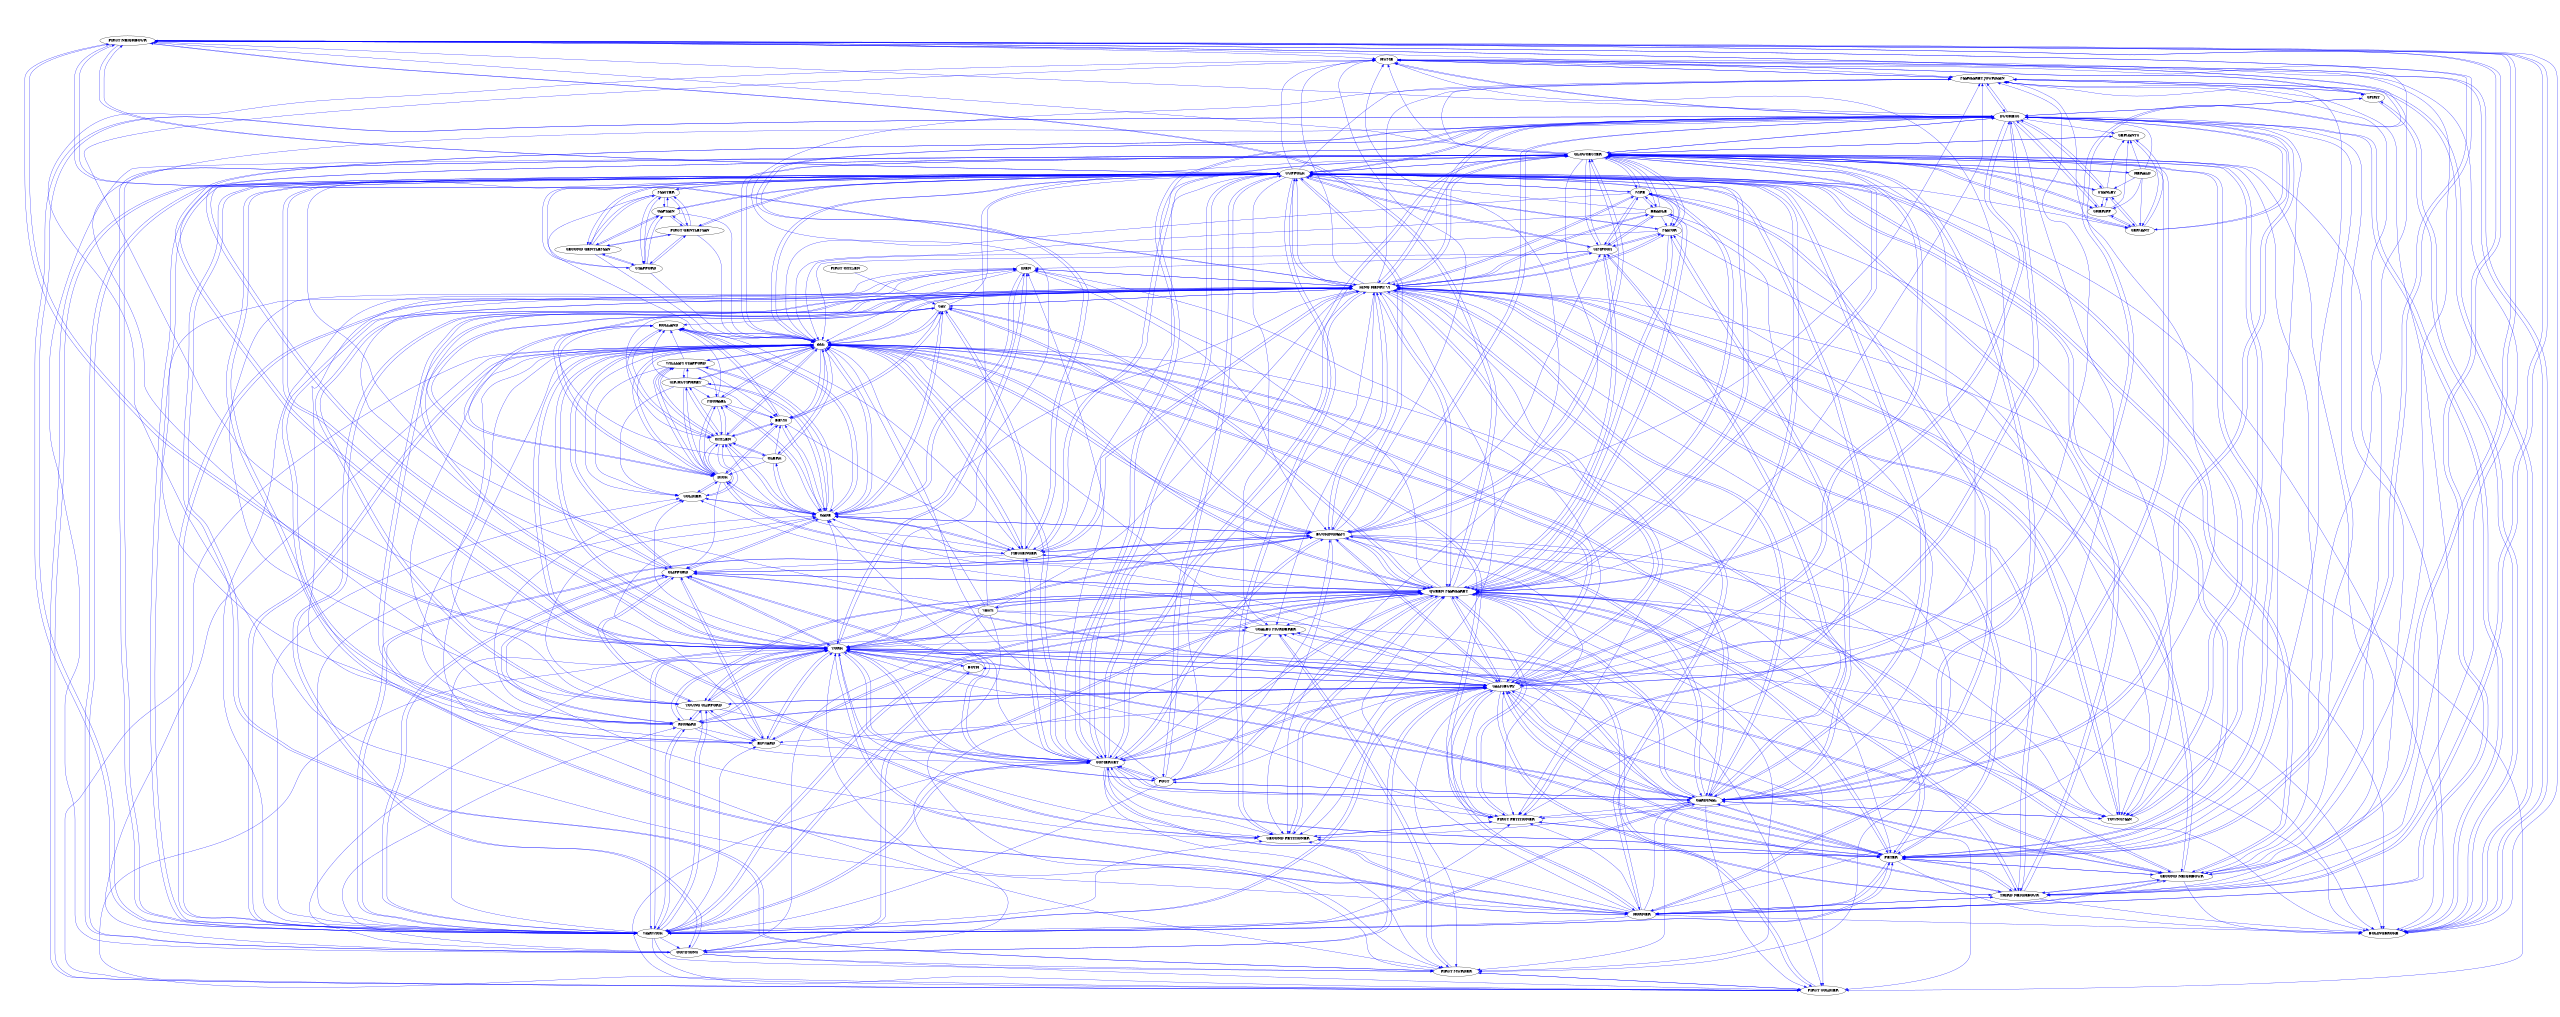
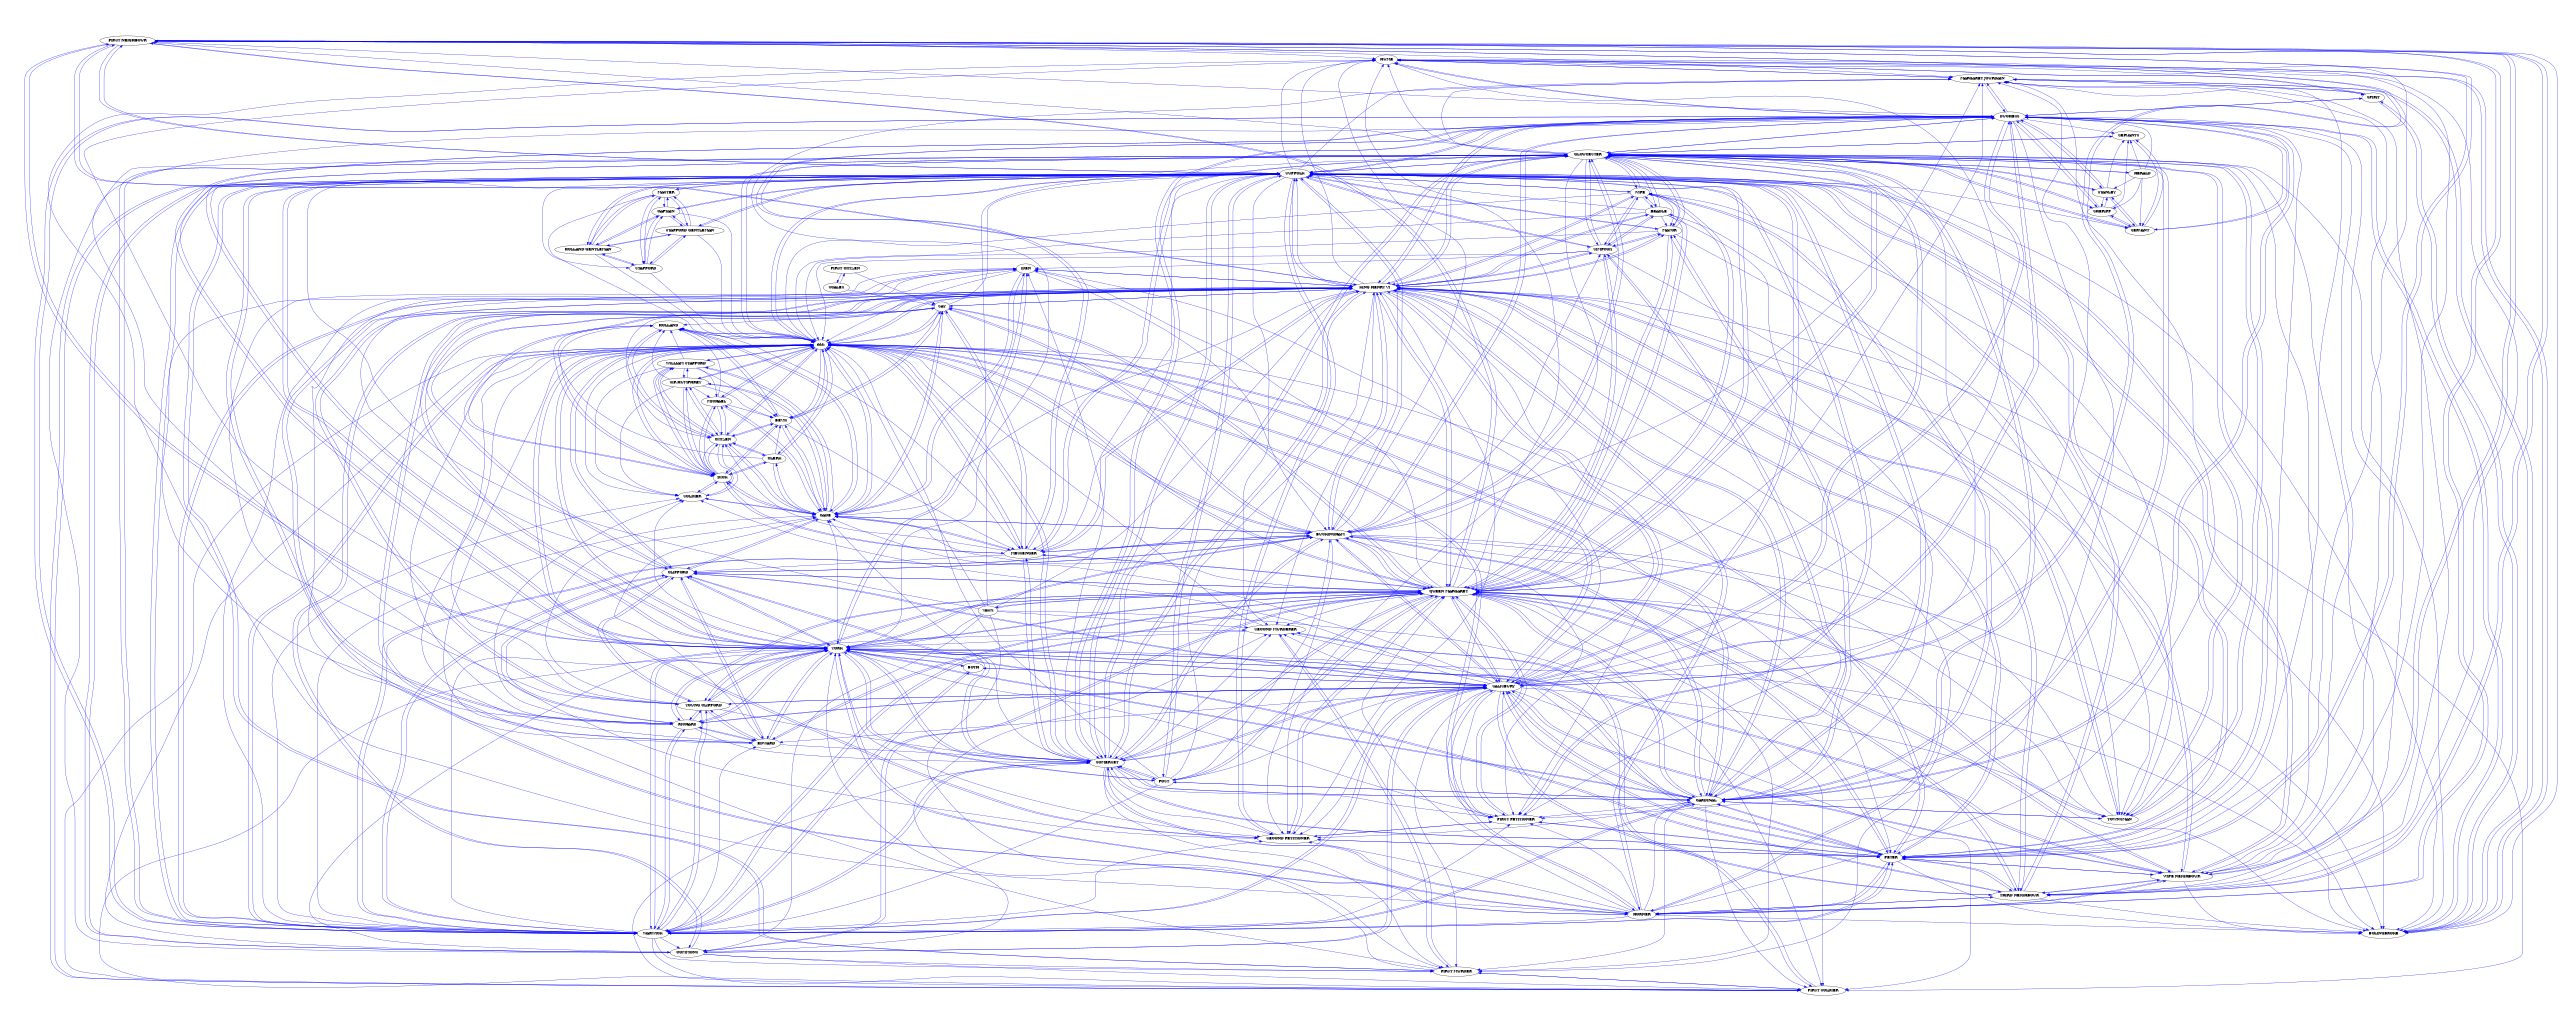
edge "KING HENRY VI" -> "MARGARET JOURDAIN": removed
edge "STAFFORD" -> "SUFFOLK": removed
node "FIRST GENTLEMAN": label "FIRST GENTLEMAN" -> "STAFFORD GENTLEMAN"
node "SECOND GENTLEMAN": label "SECOND GENTLEMAN" -> "HOLLAND GENTLEMAN"
node "SCALES": added
edge "DICK" -> "CLIFFORD": now "DICK" -> "CLERK"
node "SCALES MURDERER": label "SCALES MURDERER" -> "SECOND MURDERER"
node "SECOND NEIGHBOUR": label "SECOND NEIGHBOUR" -> "WIFE NEIGHBOUR"
edge "COMMONS" -> "RICHARD": now "EDWARD" -> "RICHARD"
